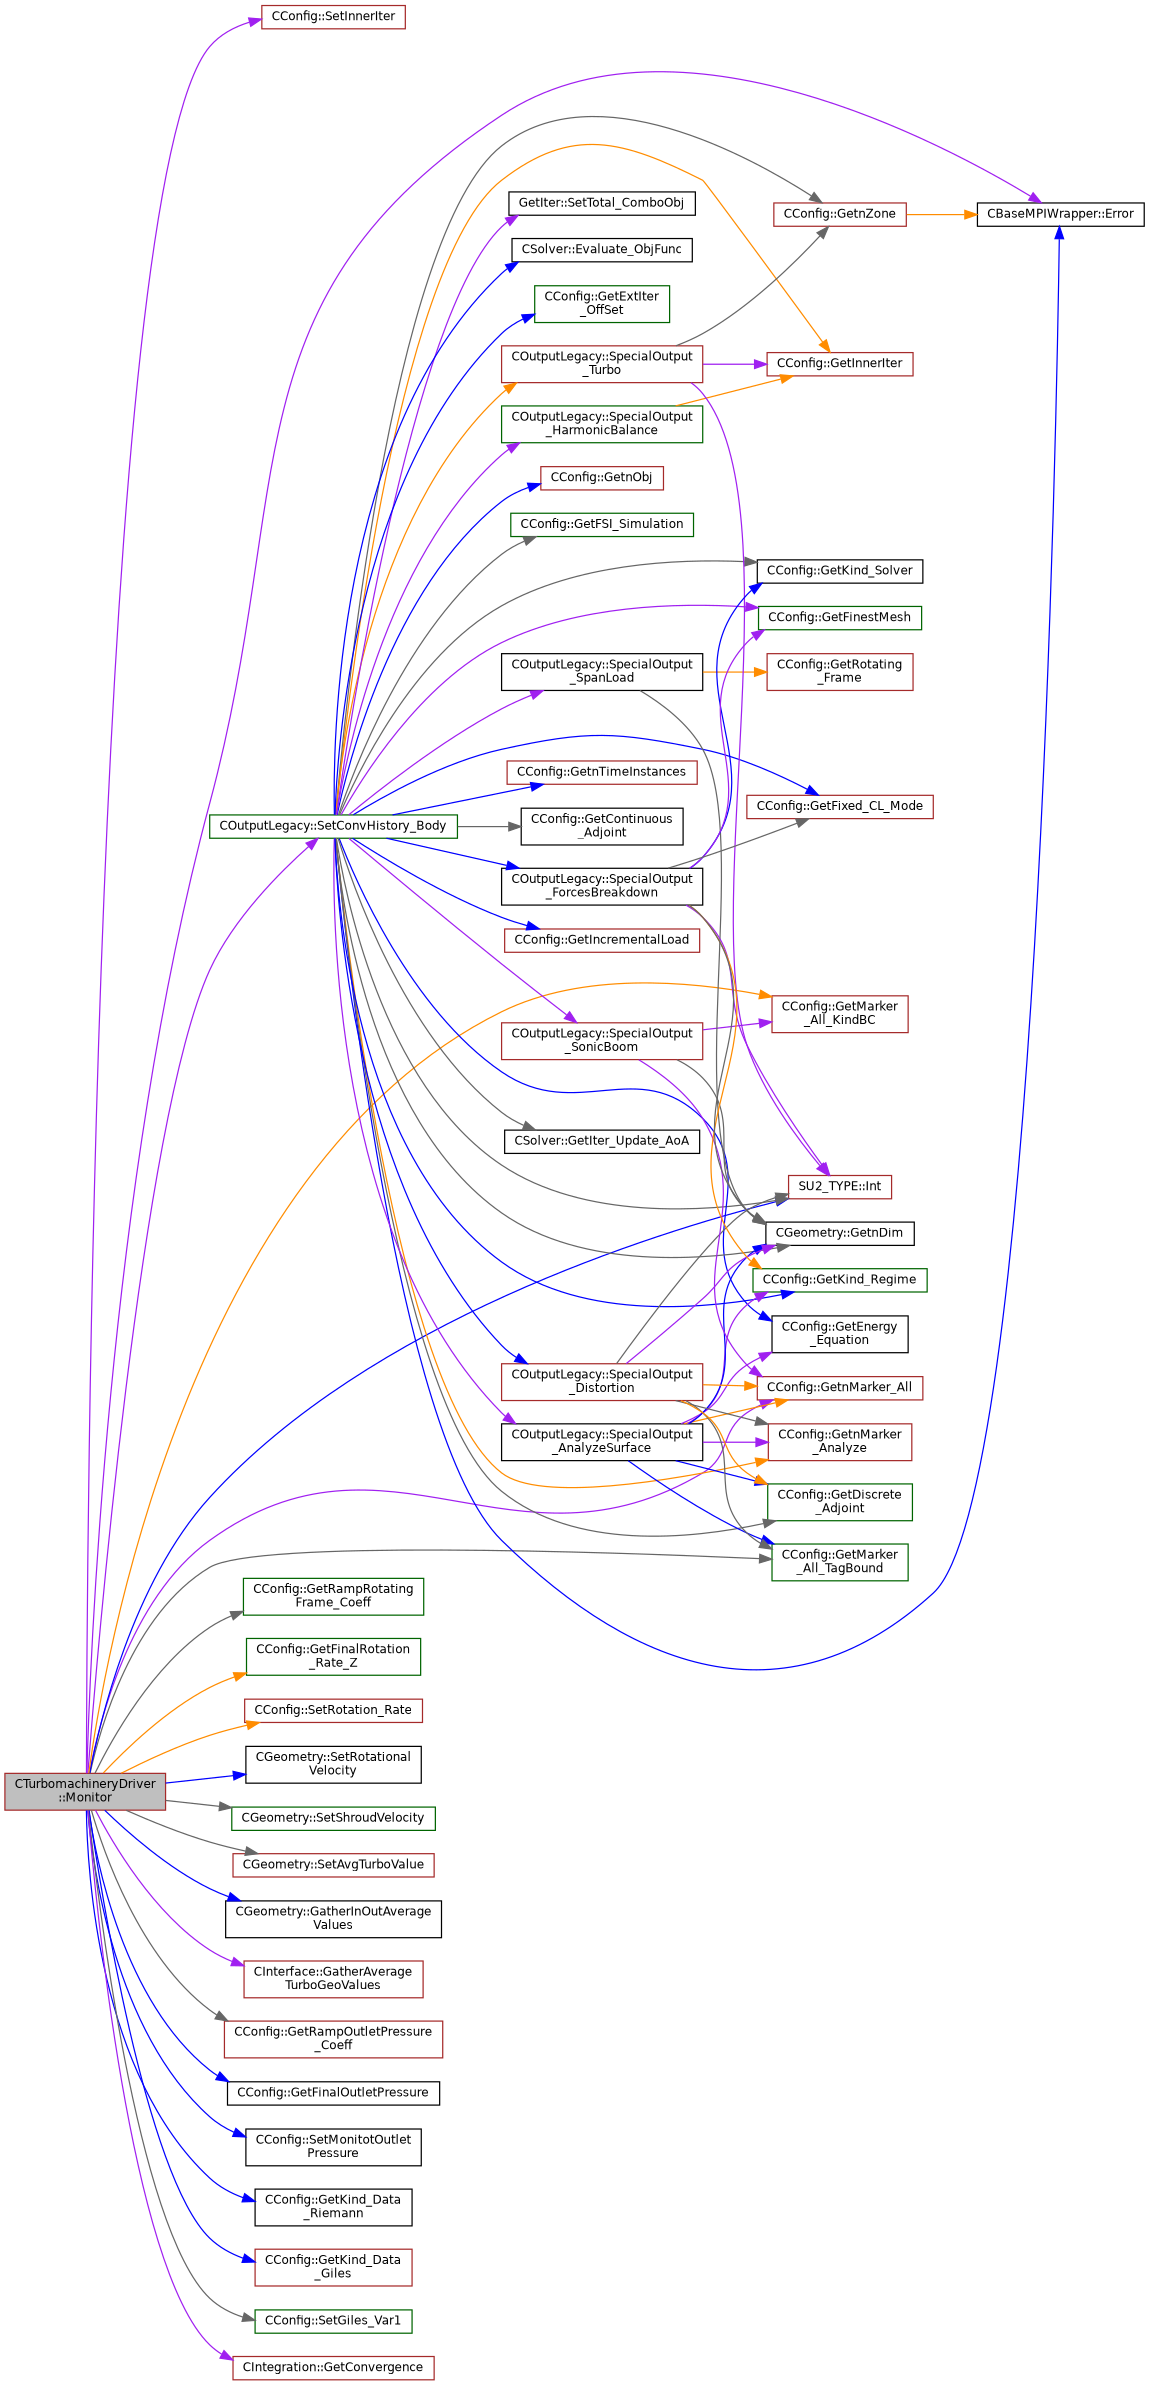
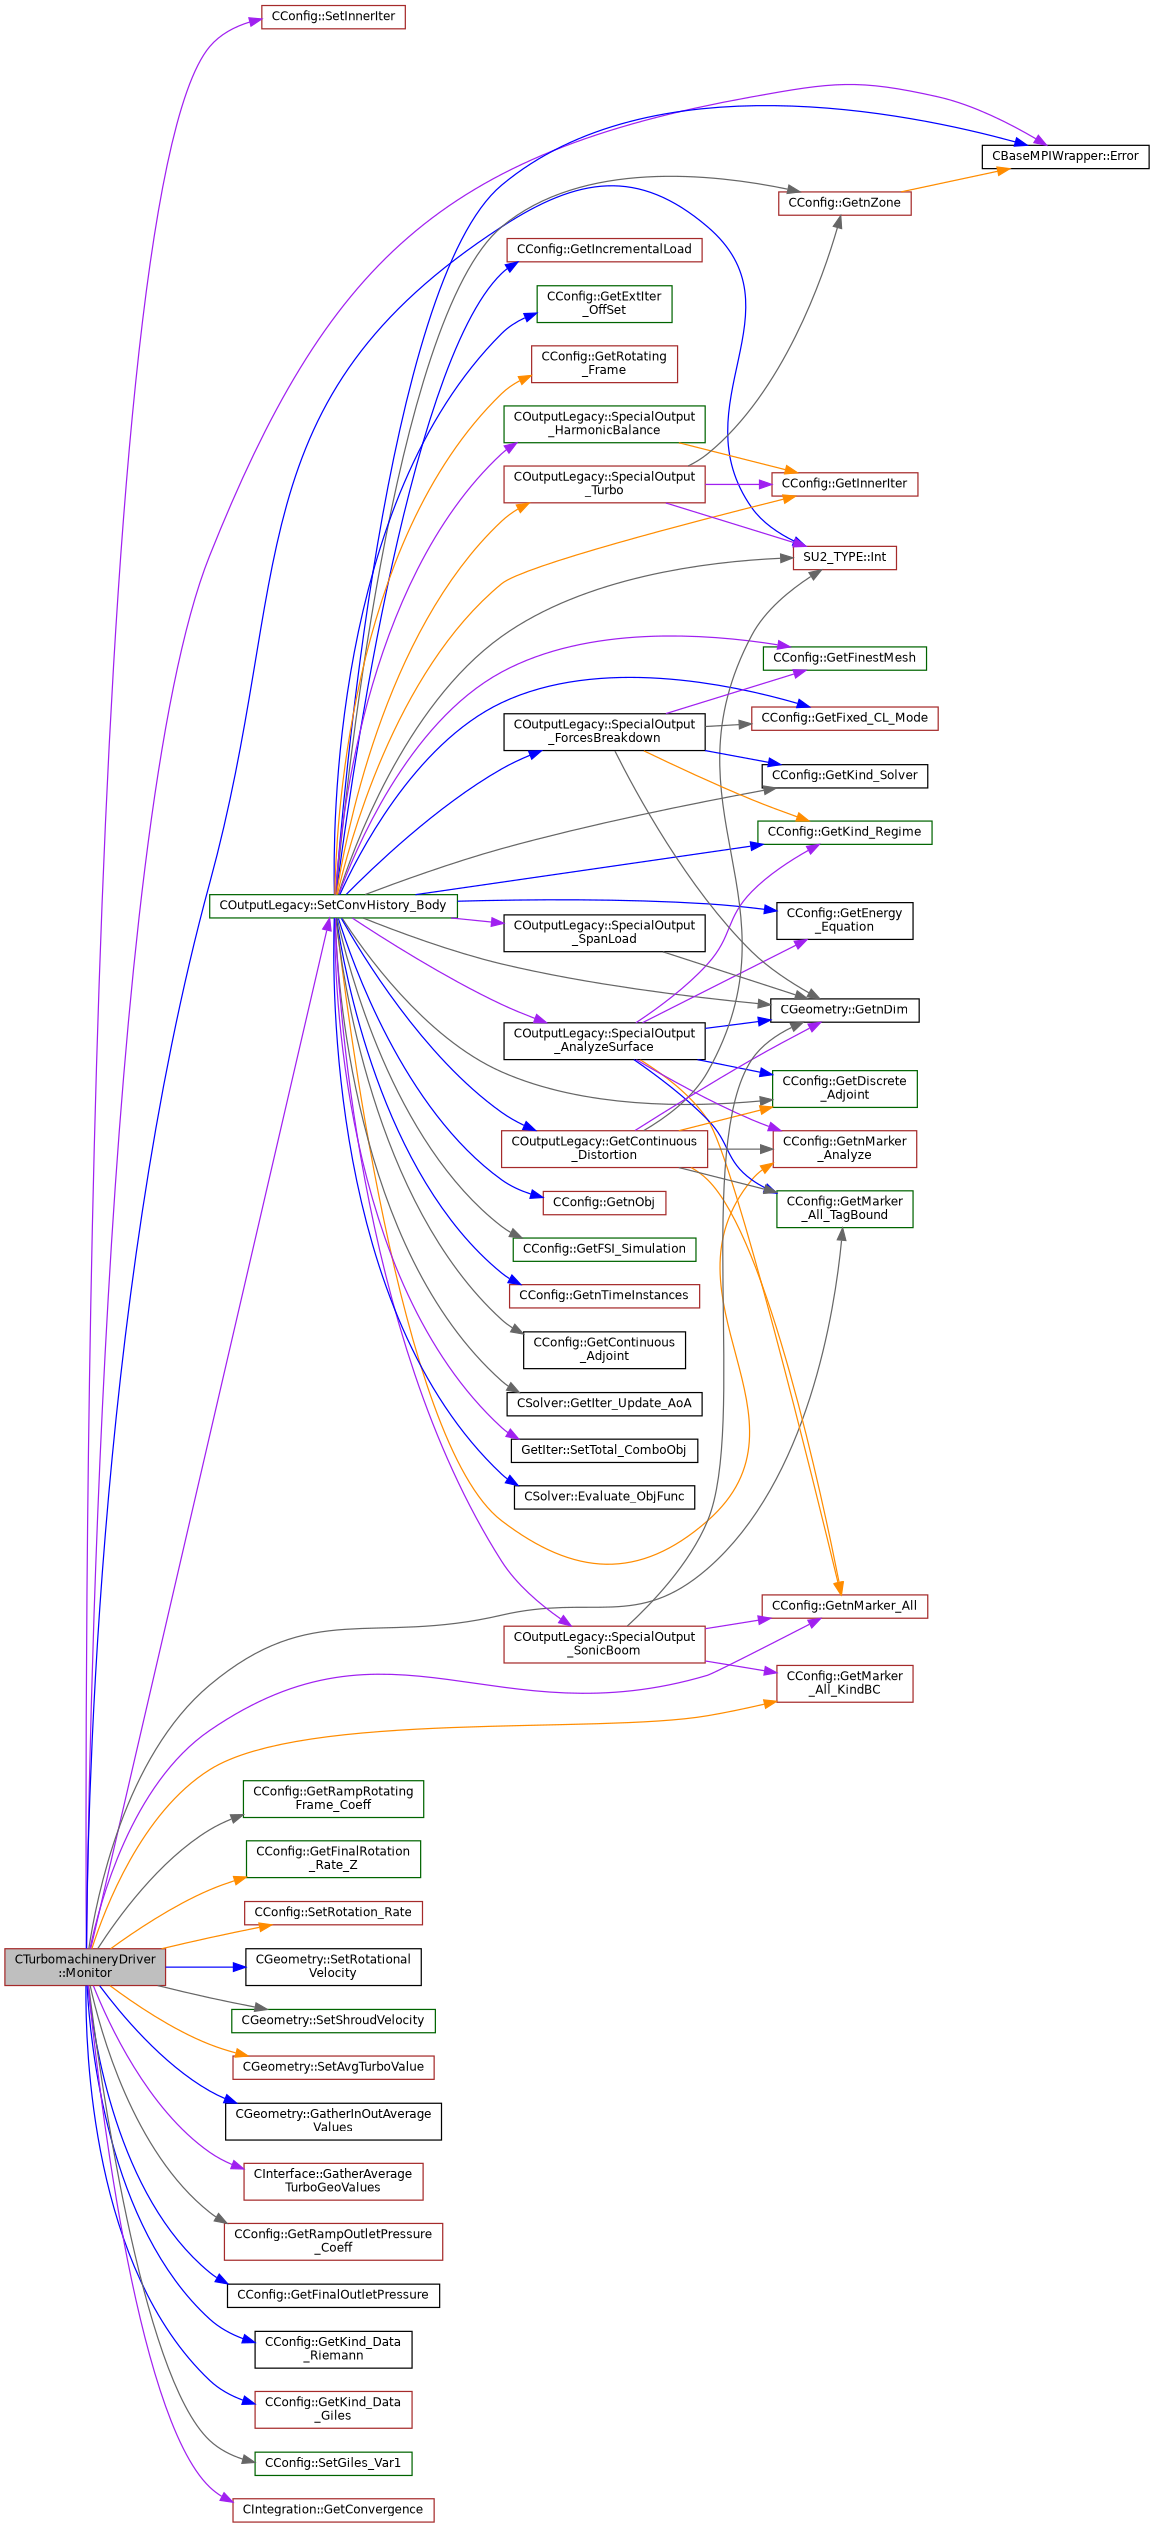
edge "COutputLegacy::SpecialOutput _SpanLoad" -> "CConfig::GetRotating _Frame": now "COutputLegacy::SetConvHistory_Body" -> "CConfig::GetRotating _Frame"
edge "COutputLegacy::SpecialOutput _ForcesBreakdown" -> "SU2_TYPE::Int": removed
node "COutputLegacy::SpecialOutput _Distortion": label "COutputLegacy::SpecialOutput _Distortion" -> "COutputLegacy::GetContinuous _Distortion"
edge "CTurbomachineryDriver ::Monitor" -> "CGeometry::SetAvgTurboValue": color gray40 -> darkorange
node "CConfig::SetMonitotOutlet Pressure": removed
